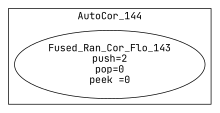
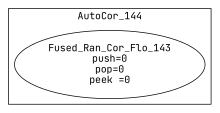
node "Fused_Ran_Cor_Flo_143 push=2 pop=0 peek =0": label "Fused_Ran_Cor_Flo_143 push=2 pop=0 peek =0" -> "Fused_Ran_Cor_Flo_143 push=0 pop=0 peek =0"
